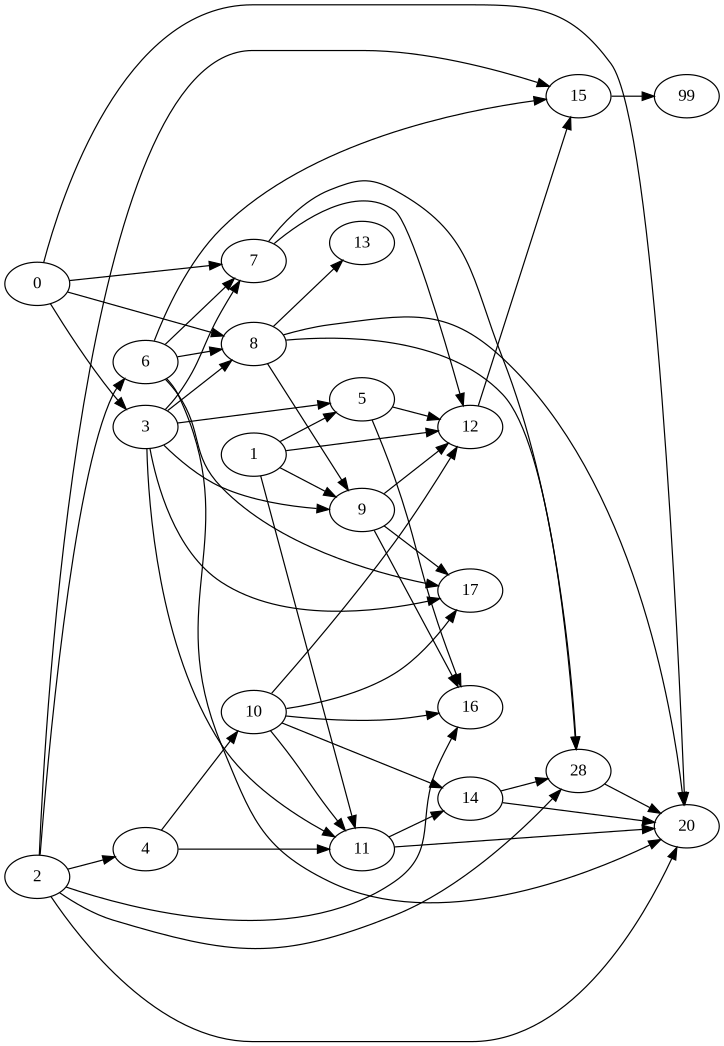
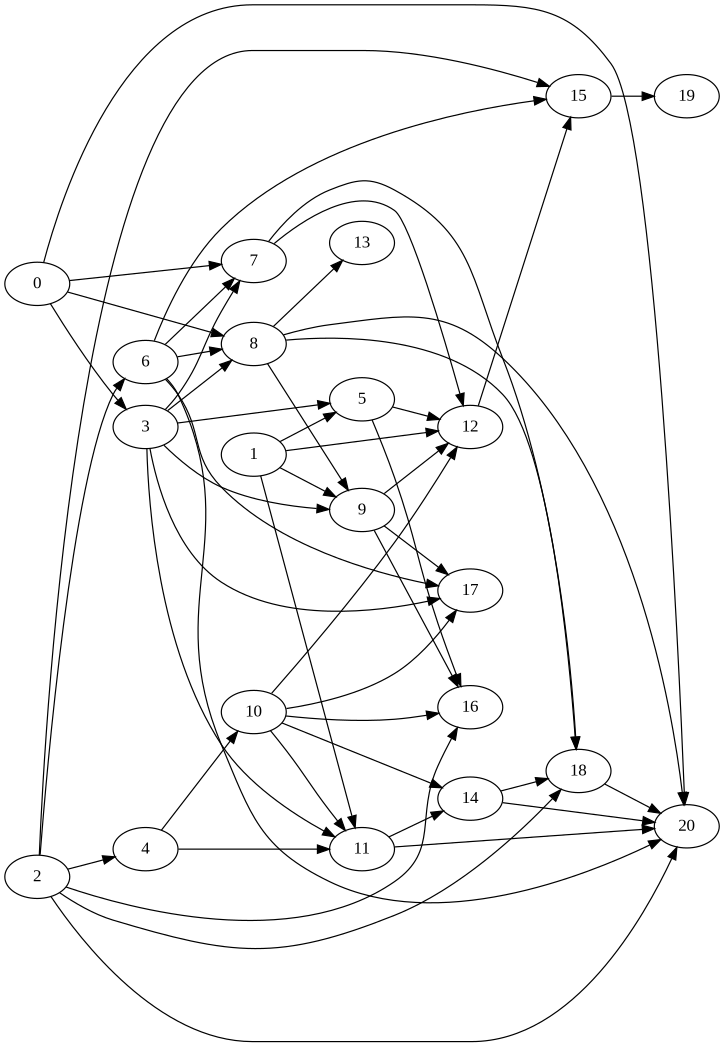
node "99": label "99" -> "19"
node "28": label "28" -> "18"
